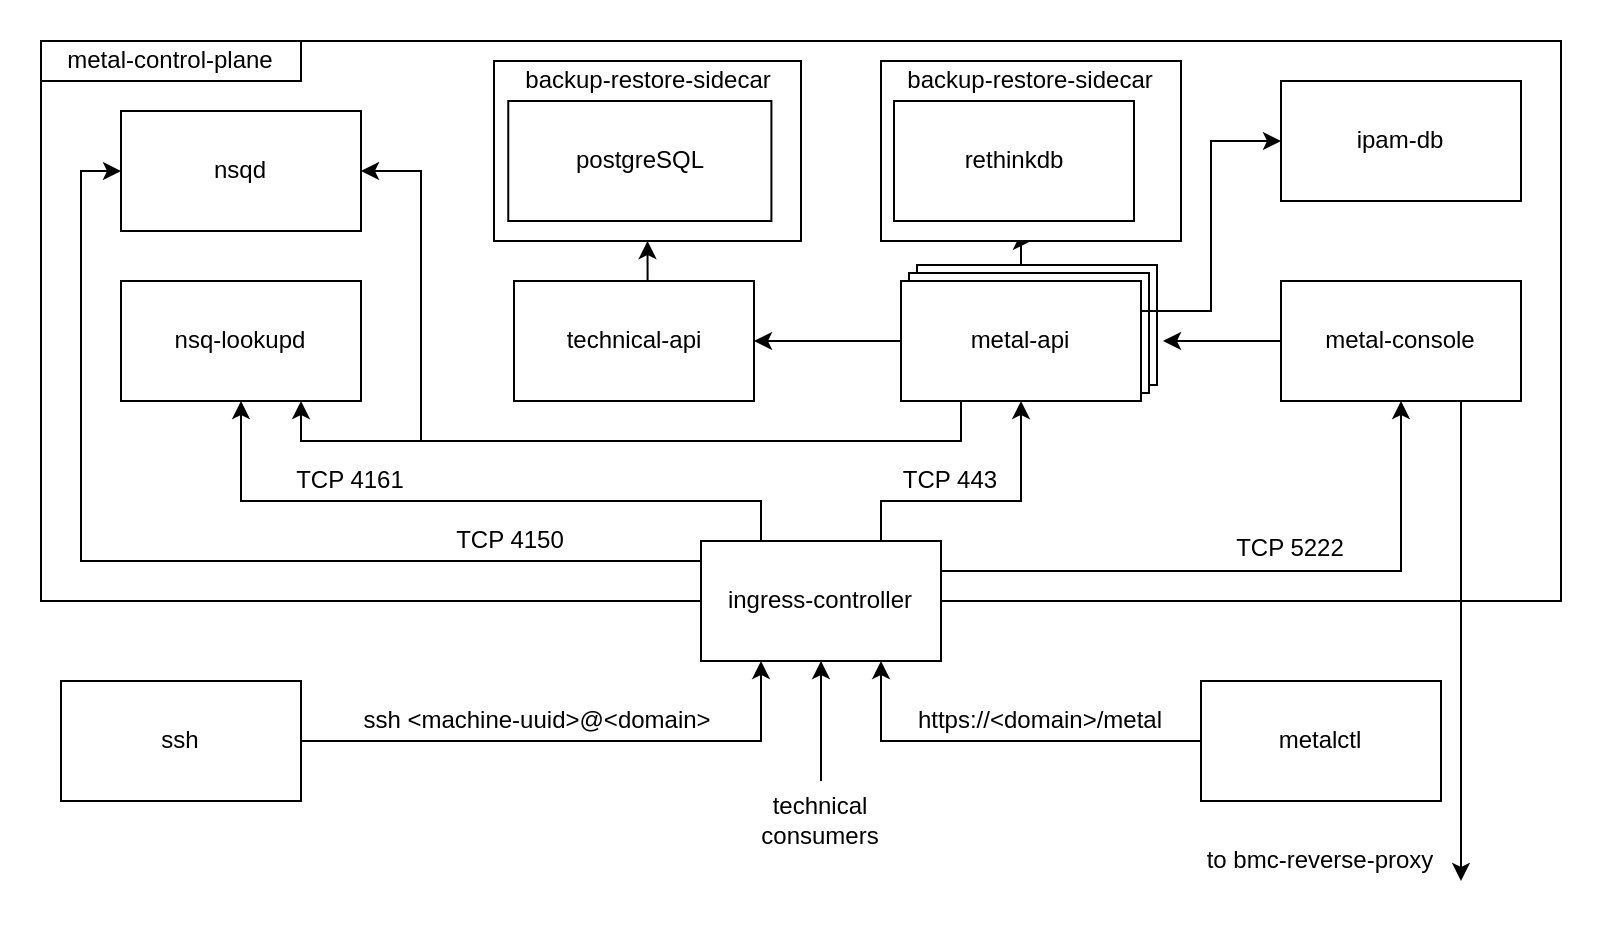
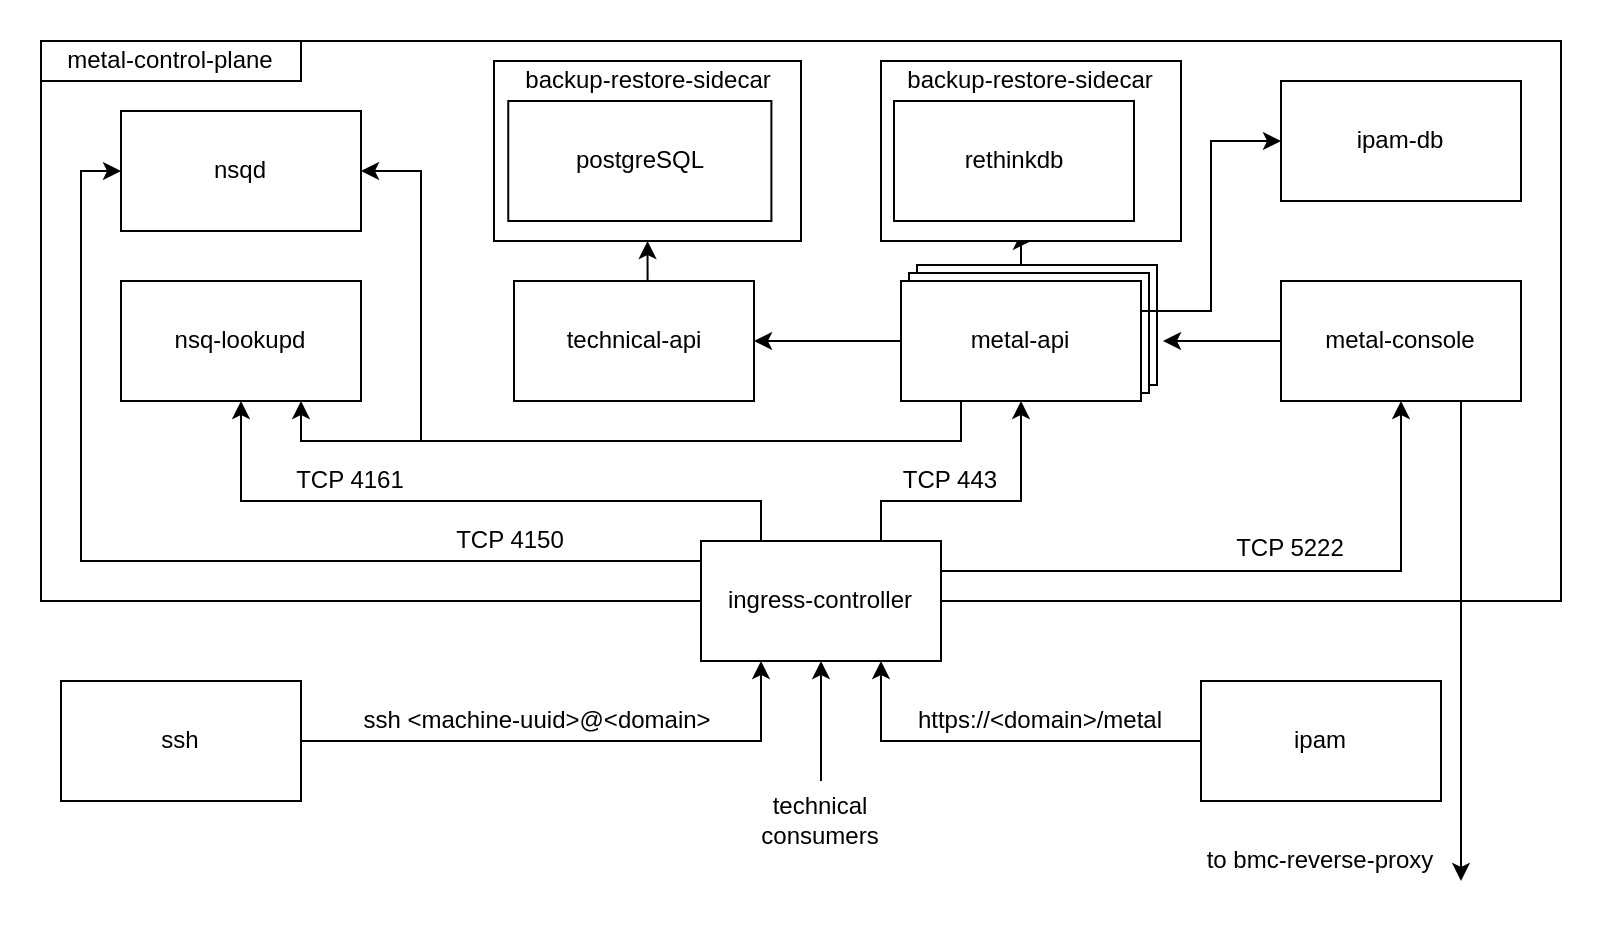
node "metalctl": label "metalctl" -> "ipam"
